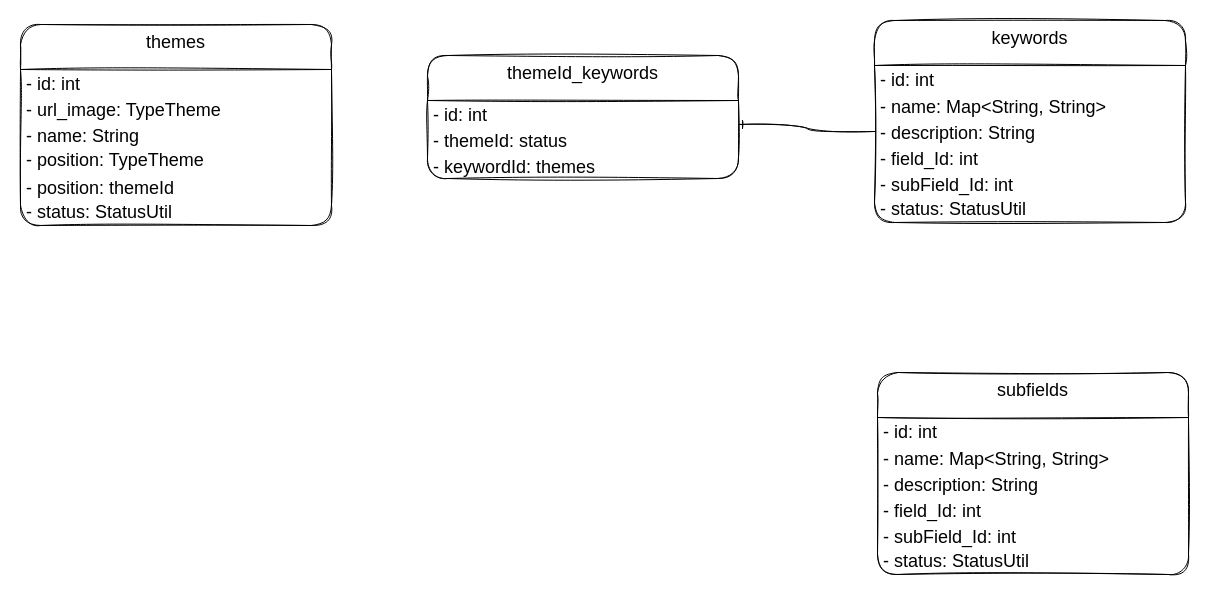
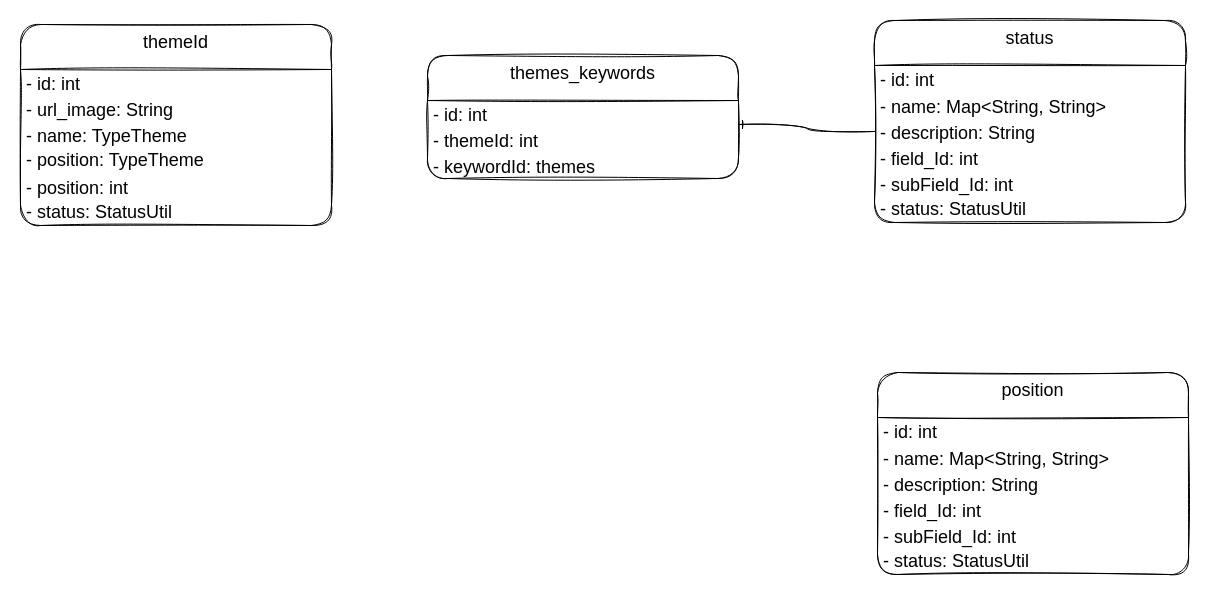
node "keywords": label "keywords" -> "status"
node "themes": label "themes" -> "themeId"
node "themeId_keywords": label "themeId_keywords" -> "themes_keywords"
node "- url_image: TypeTheme": label "- url_image: TypeTheme" -> "- url_image: String"
node "- name: String": label "- name: String" -> "- name: TypeTheme"
node "- themeId: status": label "- themeId: status" -> "- themeId: int"
node "- position: themeId": label "- position: themeId" -> "- position: int"
node "subfields": label "subfields" -> "position"
